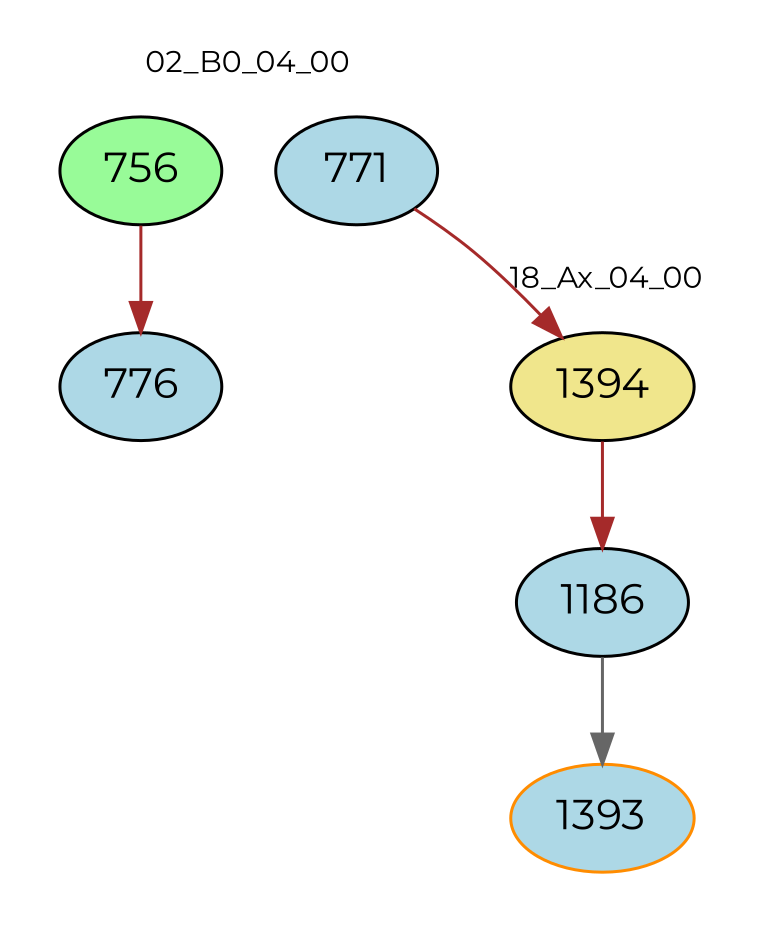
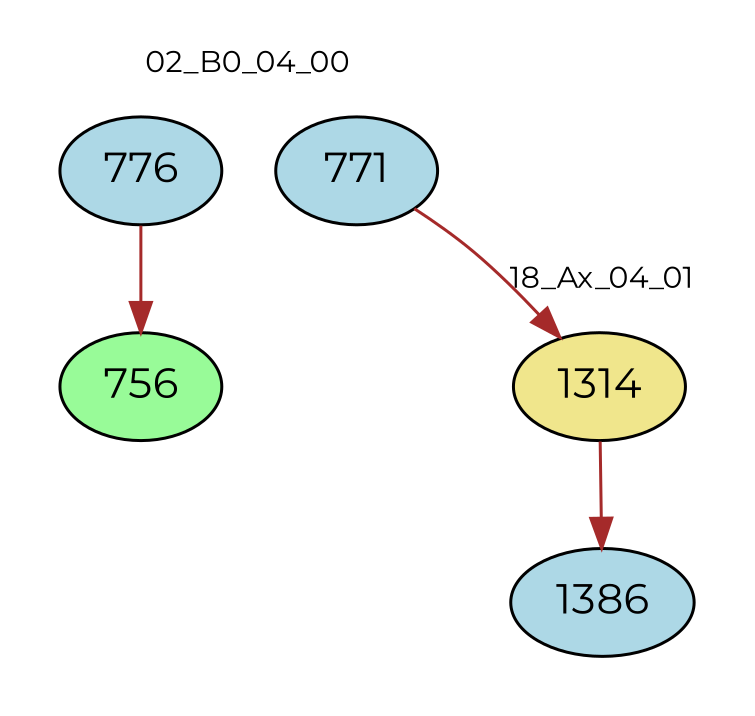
edge "756" -> "776": reversed
cluster "18_Ax_04_00": label "18_Ax_04_00" -> "18_Ax_04_01"
node "1394": label "1394" -> "1314"
node "1186": label "1186" -> "1386"
node "1393": removed
